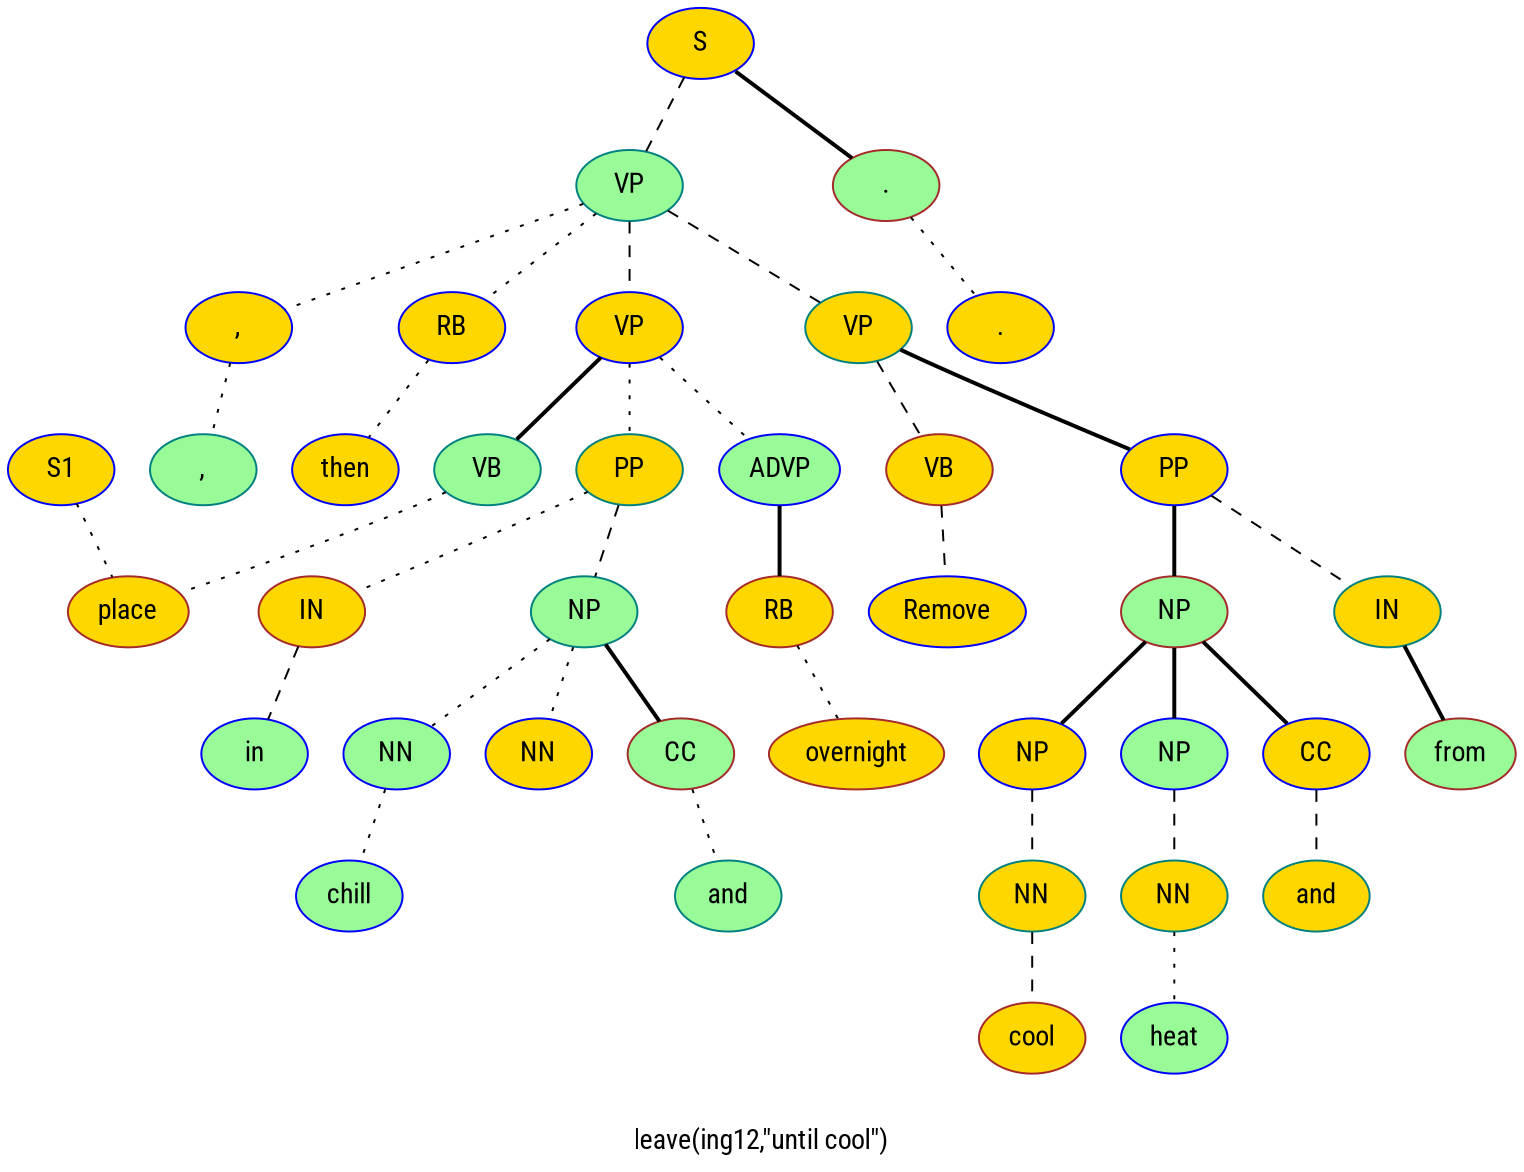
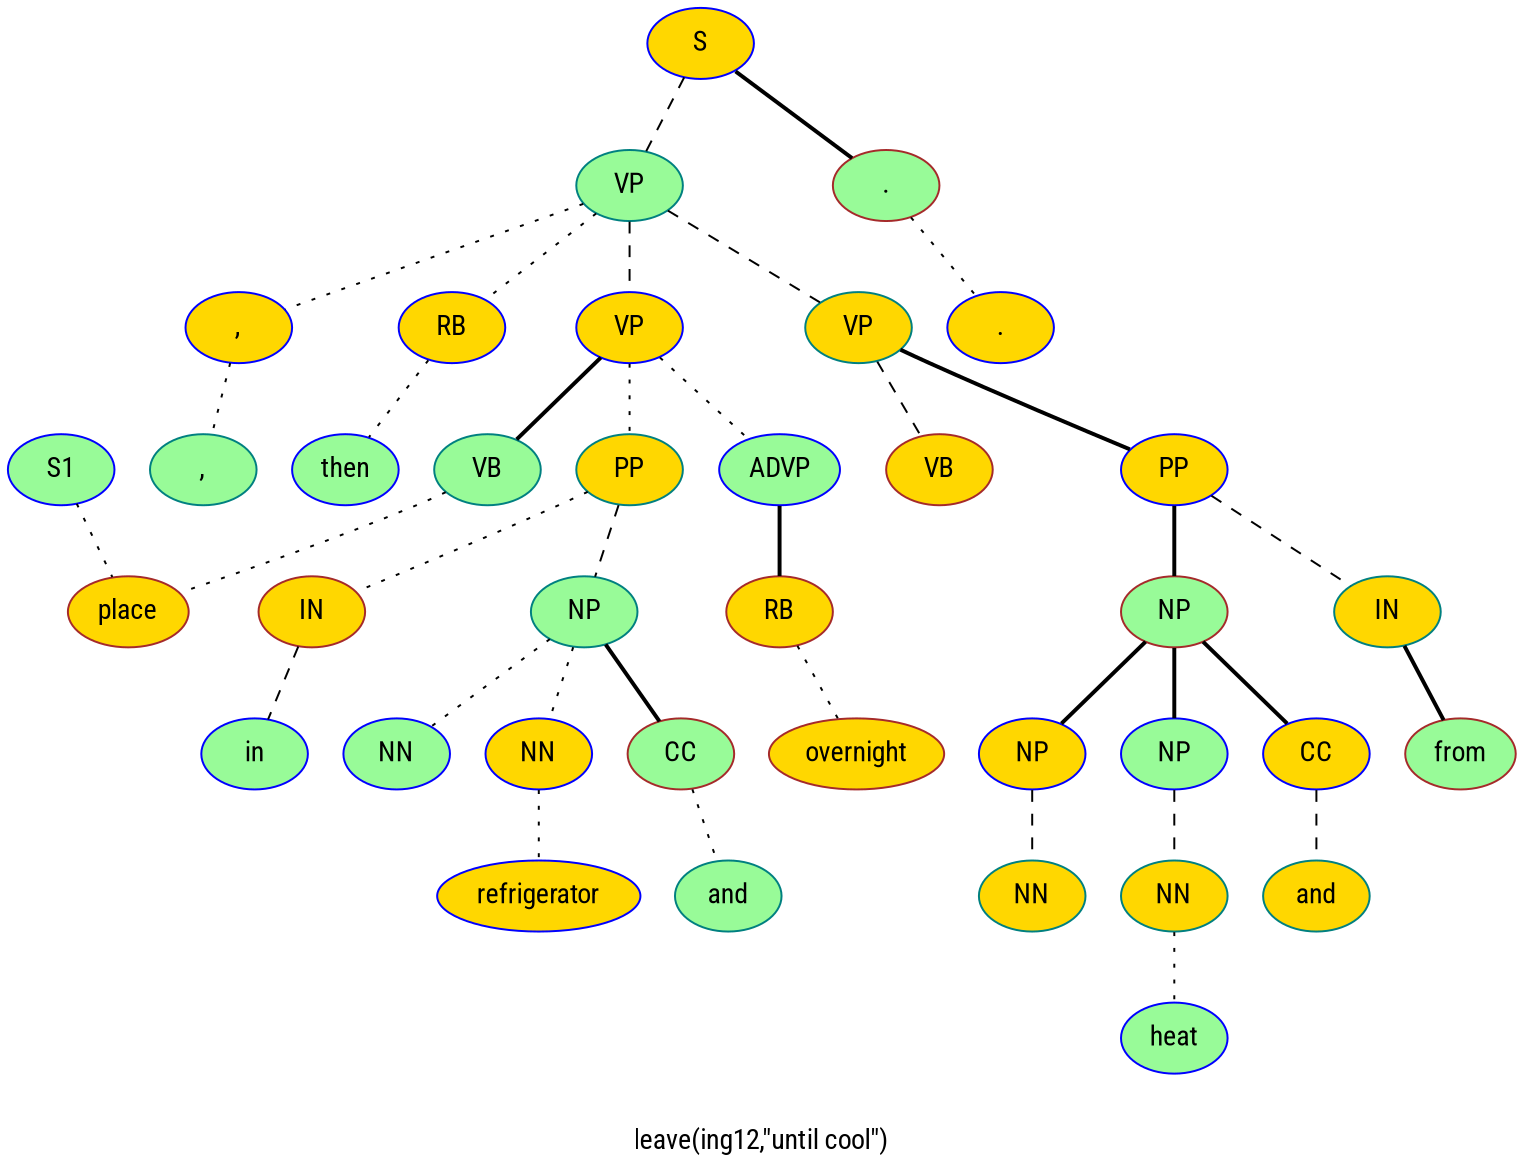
node "S1": fillcolor gold -> palegreen
node "then": fillcolor gold -> palegreen
node "Remove": removed
node "chill": removed
node "refrigerator": added
node "cool": removed
